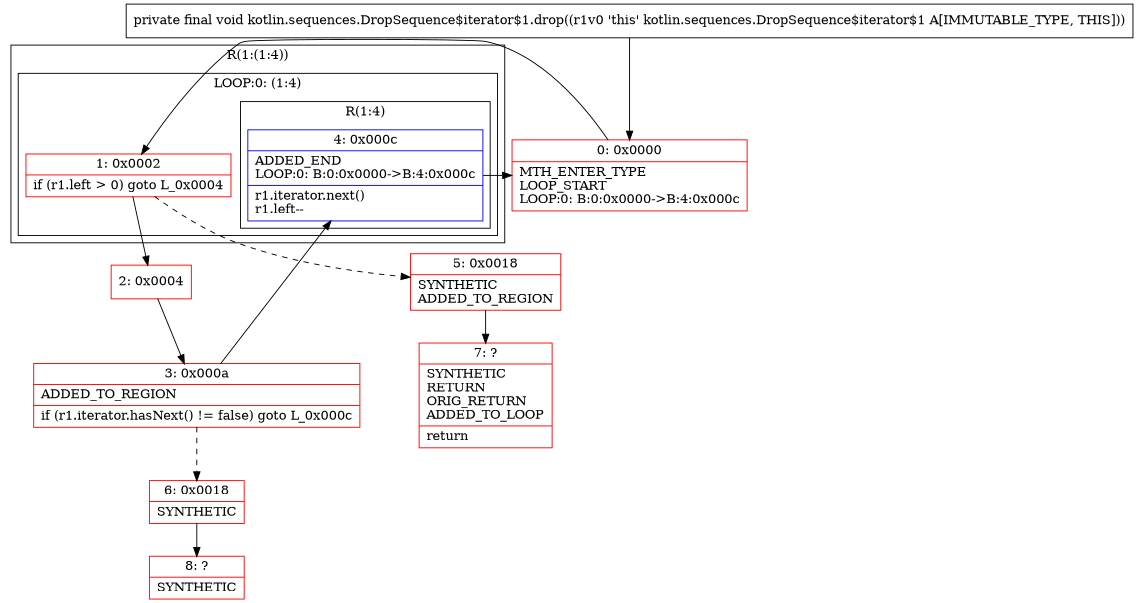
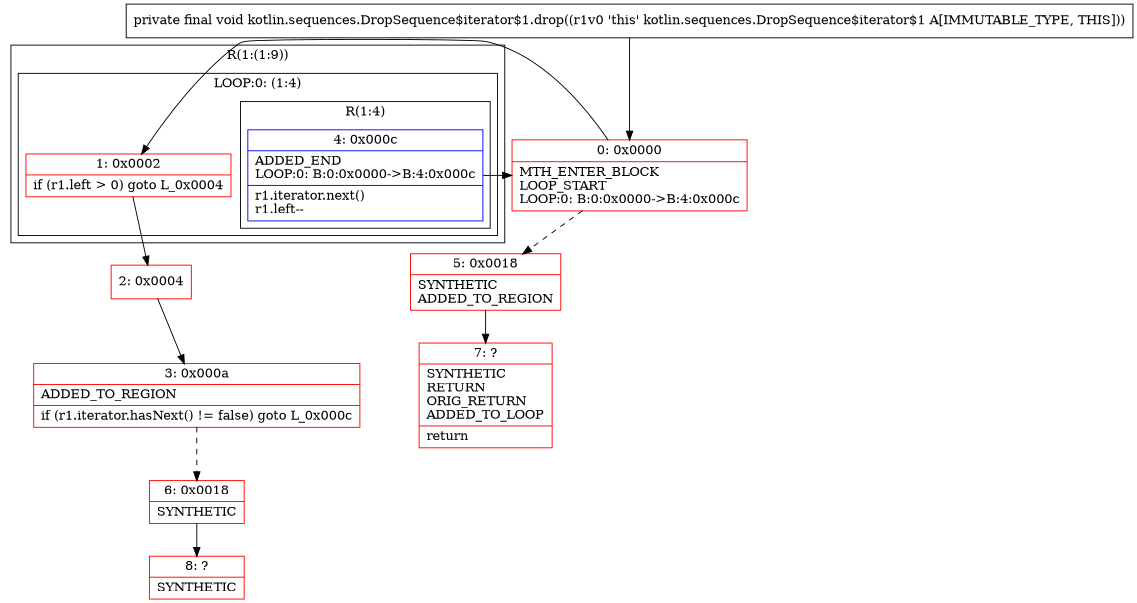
cluster "R(1:(1:4))": label "R(1:(1:4))" -> "R(1:(1:9))"
node "0: 0x0000": text "MTH_ENTER_TYPE" -> "MTH_ENTER_BLOCK"
edge "1: 0x0002" -> "5: 0x0018": now "0: 0x0000" -> "5: 0x0018"
edge "3: 0x000a" -> "4: 0x000c": removed
